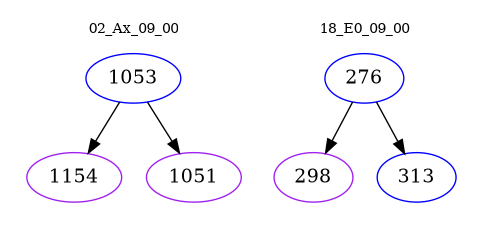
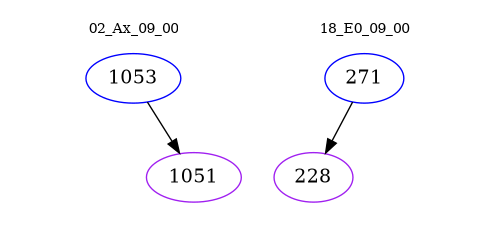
node "276": label "276" -> "271"
node "1154": removed
node "298": label "298" -> "228"
node "313": removed
